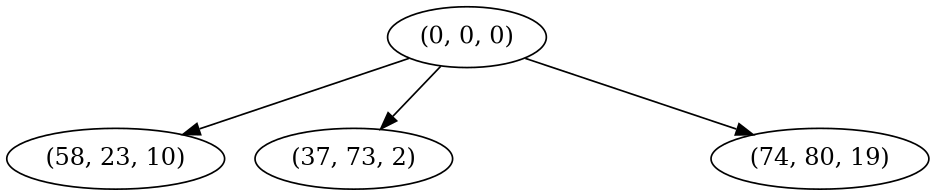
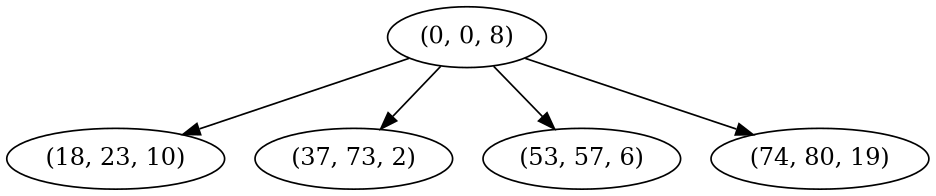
node "(0, 0, 0)": label "(0, 0, 0)" -> "(0, 0, 8)"
node "(58, 23, 10)": label "(58, 23, 10)" -> "(18, 23, 10)"
node "(53, 57, 6)": added
